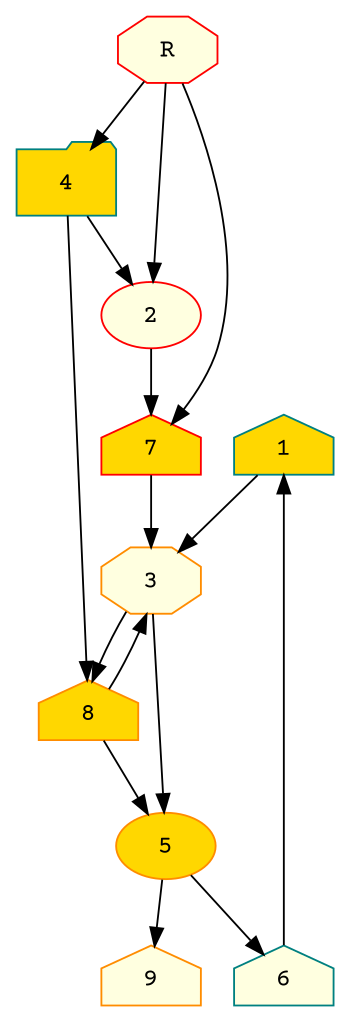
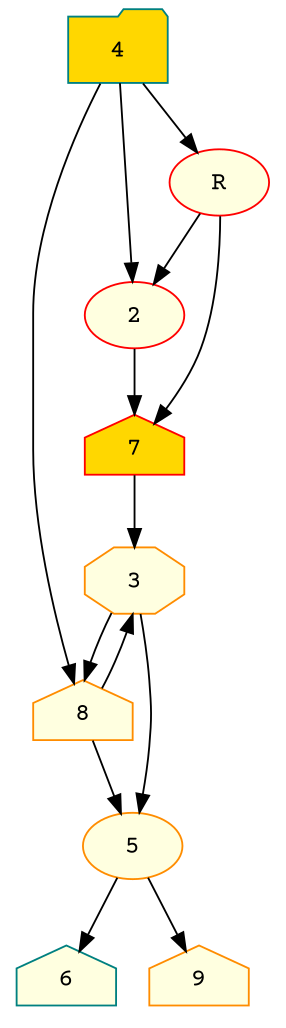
node "R": shape octagon -> ellipse
edge "R" -> "4": reversed
node "1": removed
node "8": fillcolor gold -> lightyellow
node "5": fillcolor gold -> lightyellow
